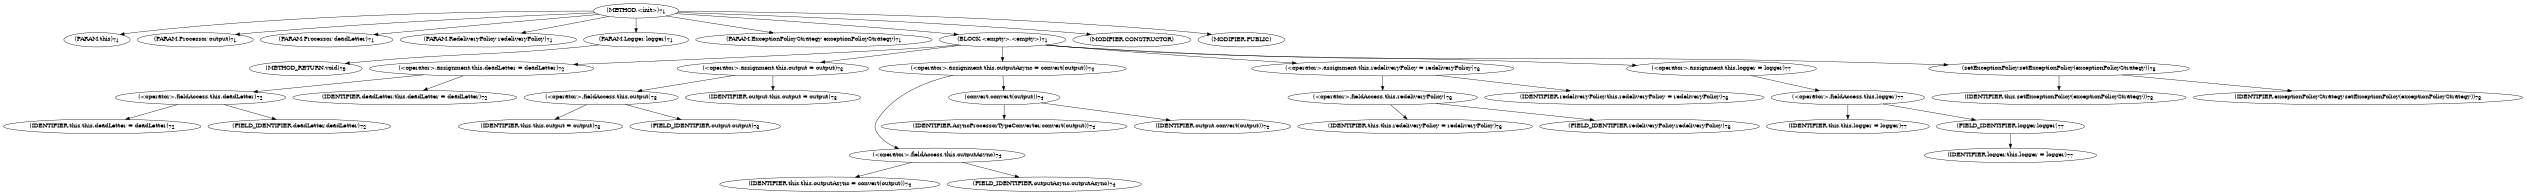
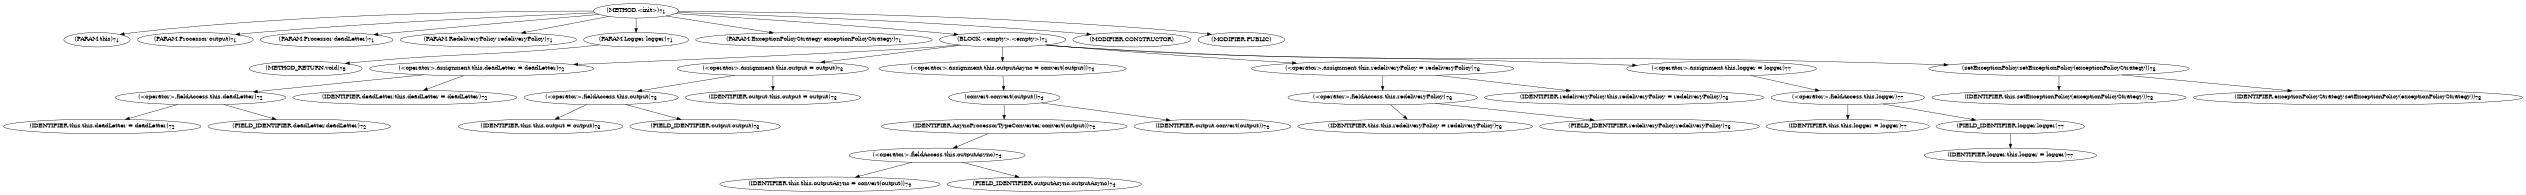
edge "(<operator>.assignment,this.outputAsync = convert(output))" -> "(<operator>.fieldAccess,this.outputAsync)": now "(IDENTIFIER,AsyncProcessorTypeConverter,convert(output))" -> "(<operator>.fieldAccess,this.outputAsync)"
